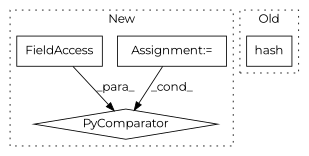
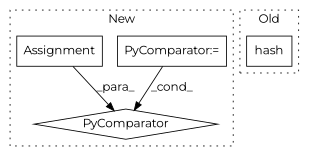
node "FieldAccess": label "FieldAccess" -> "Assignment"
node "Assignment:=": label "Assignment:=" -> "PyComparator:="
